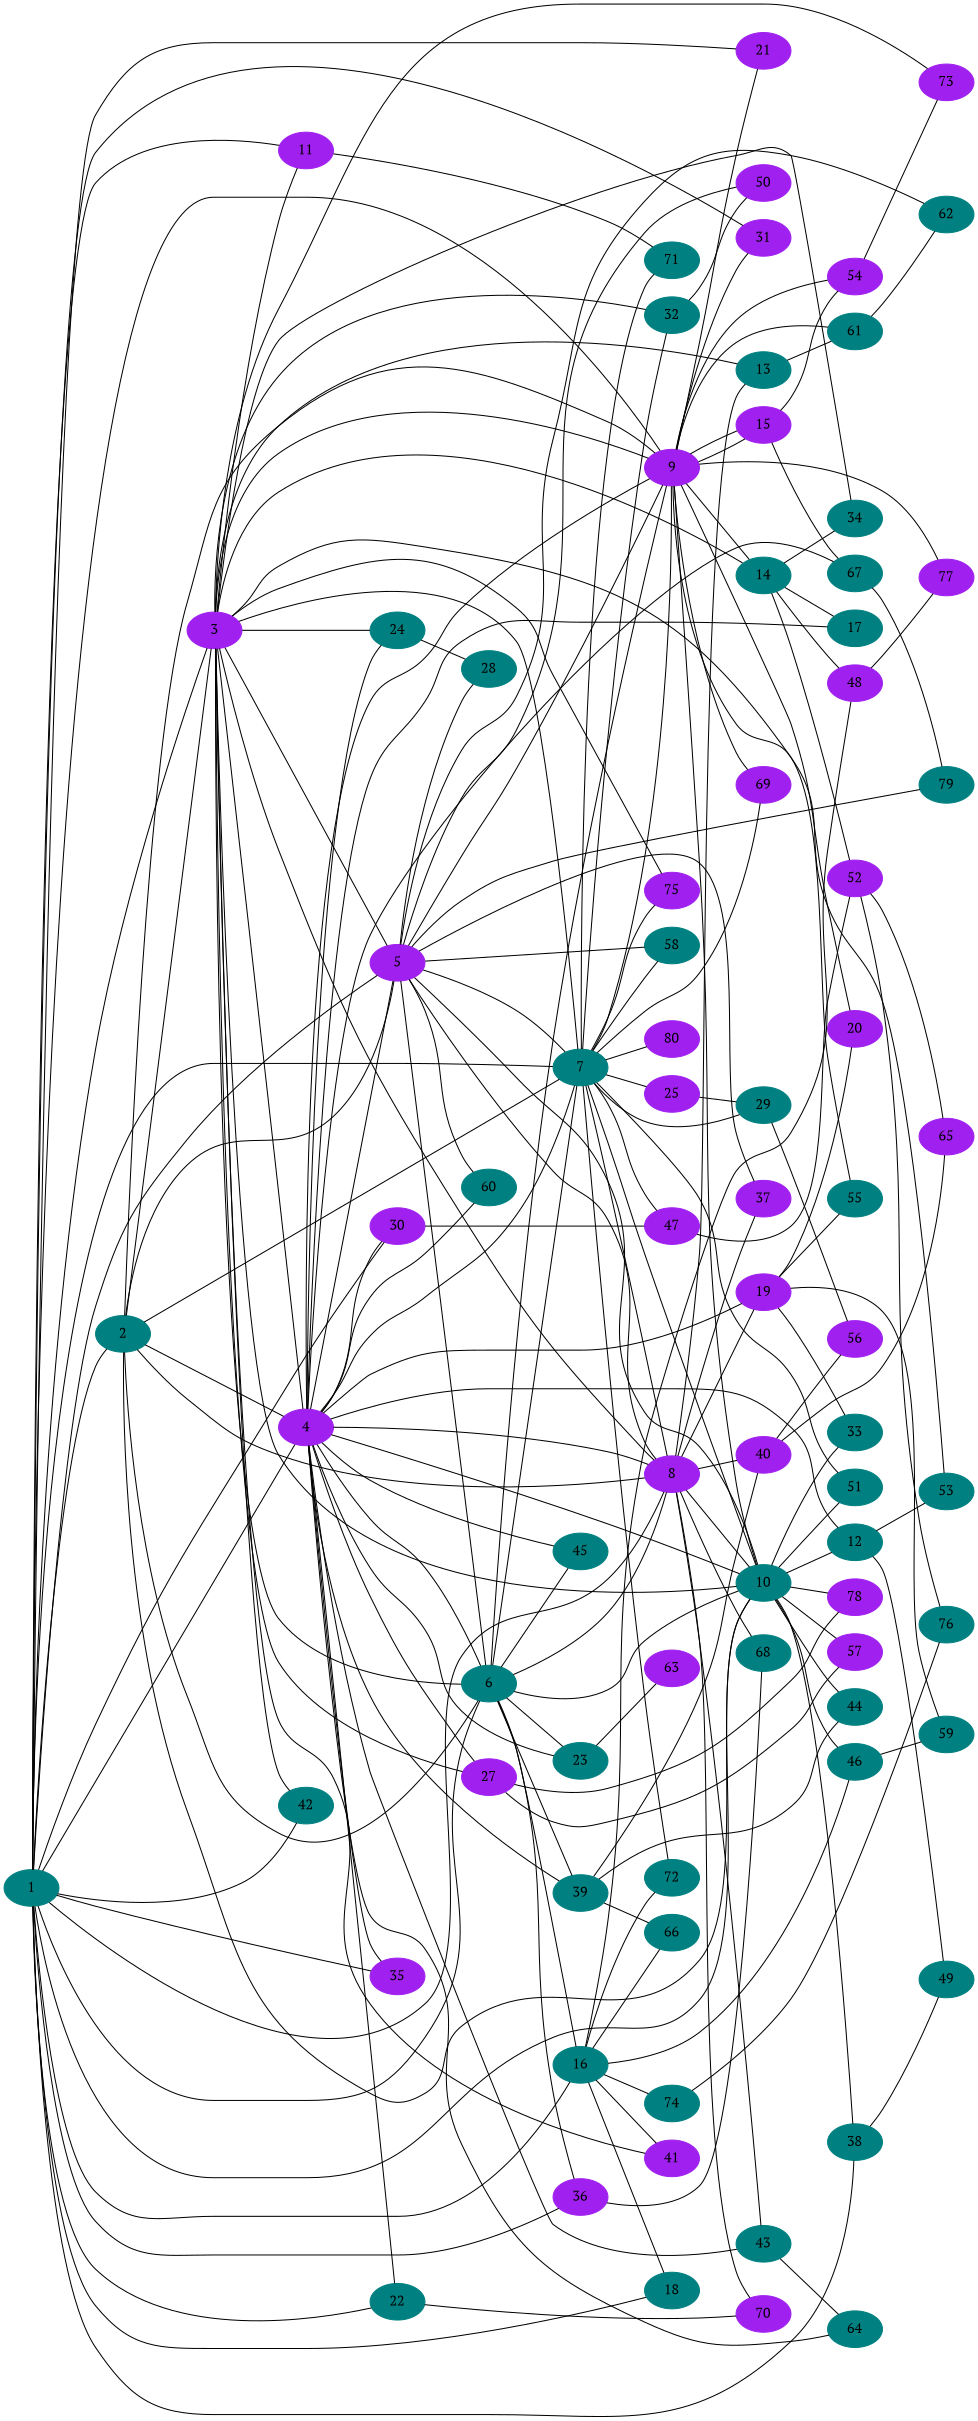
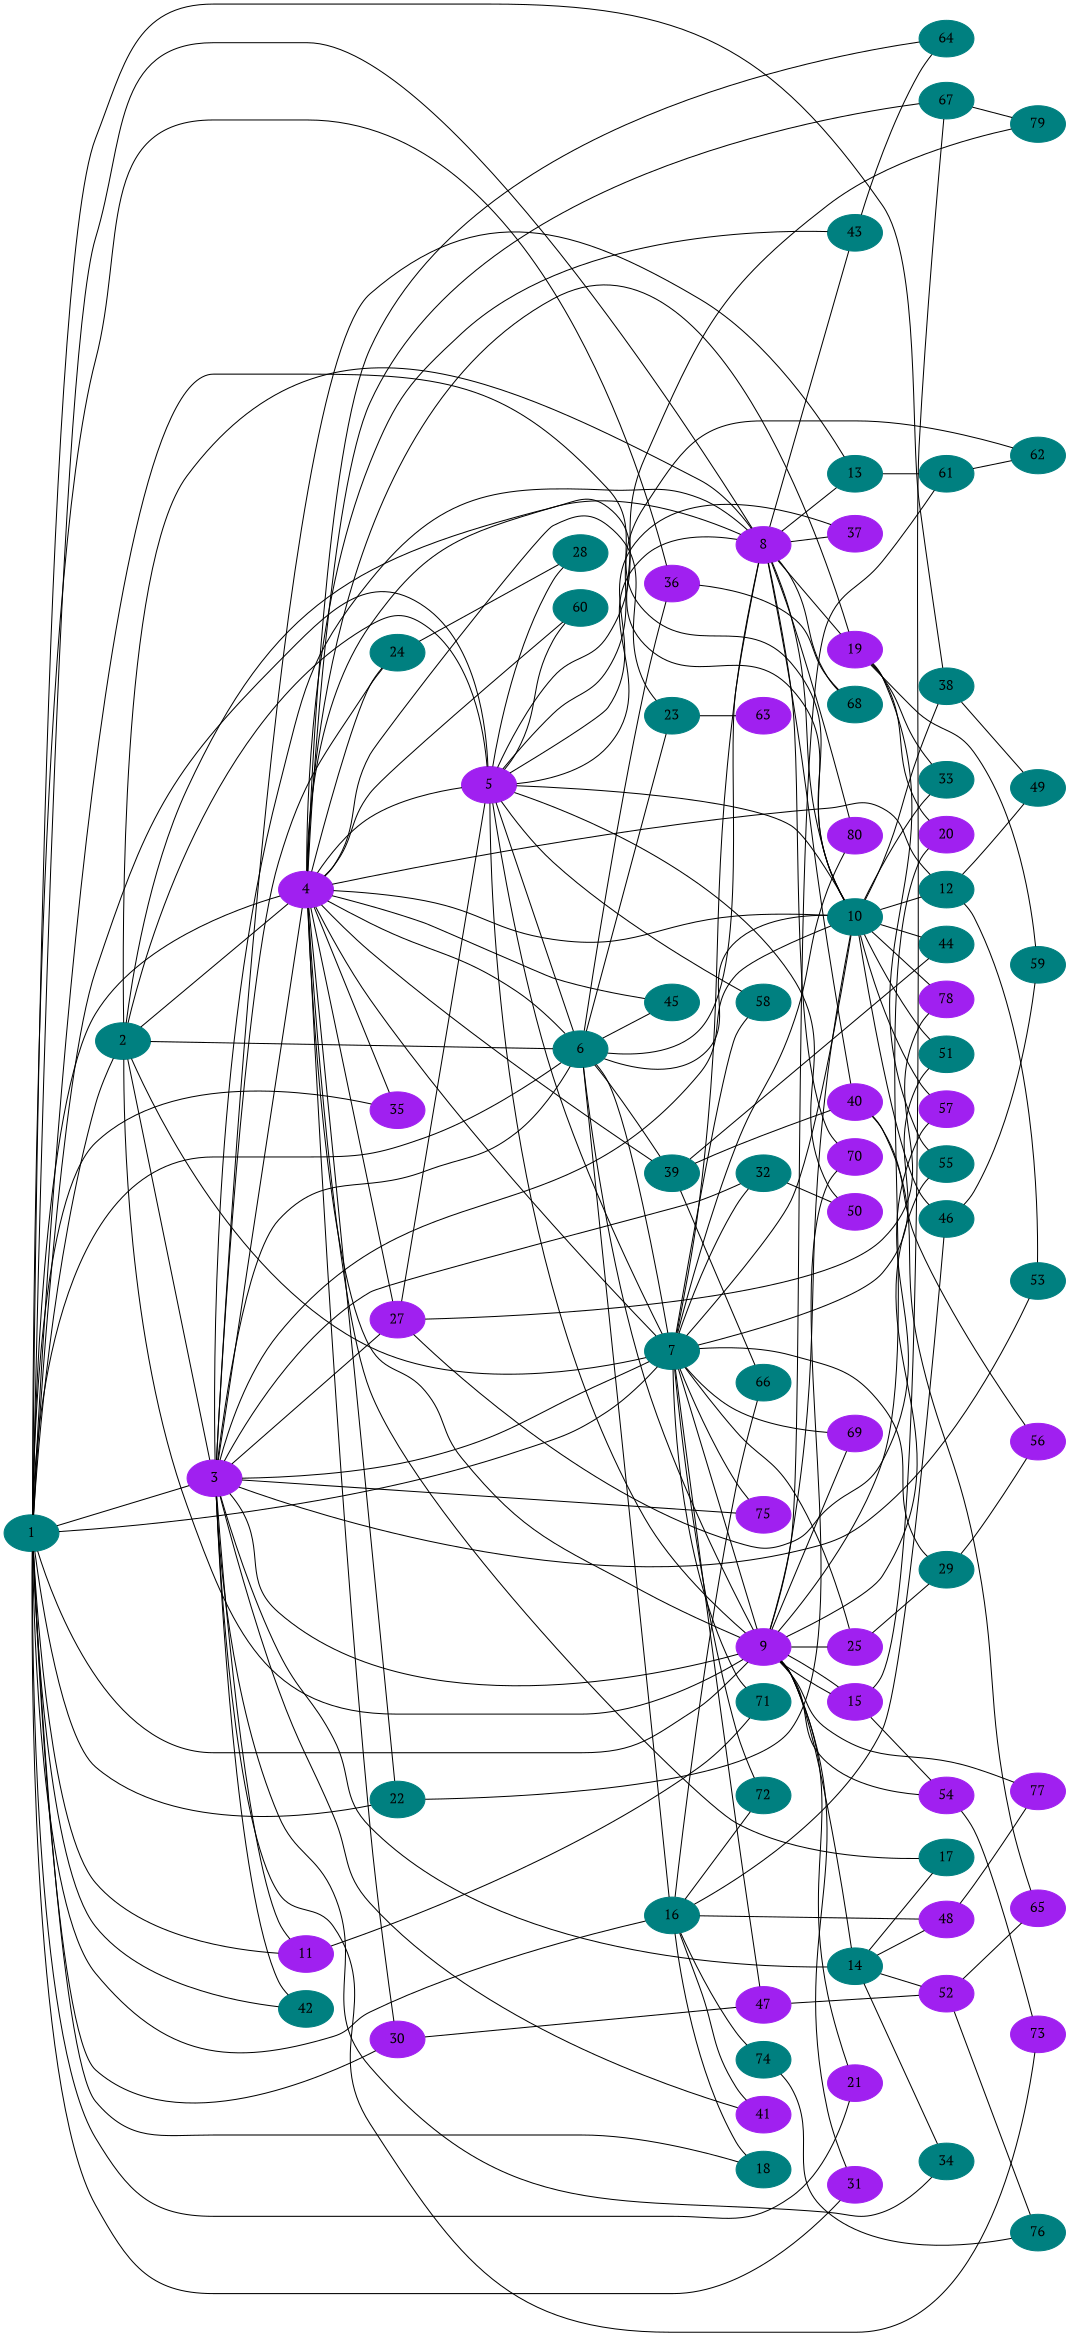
edge "8" -- "80": added
edge "3" -- "5": now "27" -- "5"
edge "9" -- "25": added
